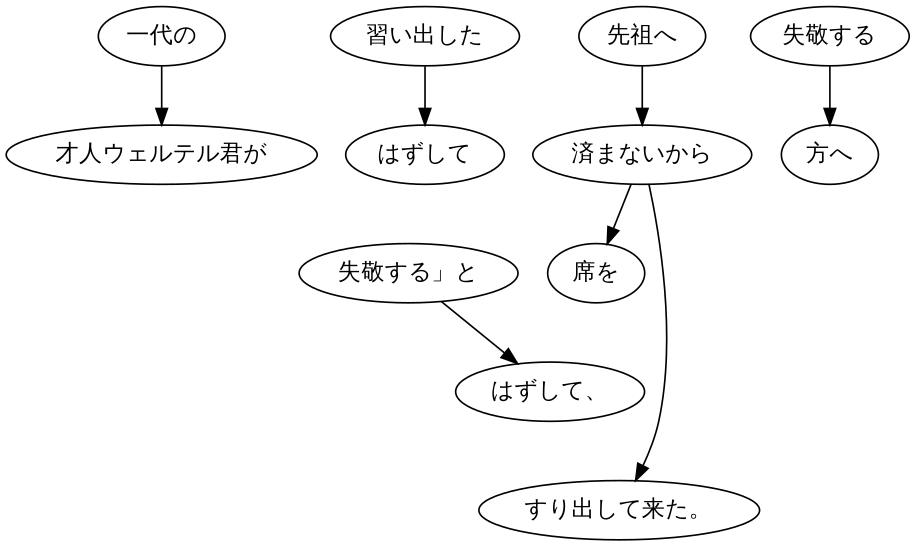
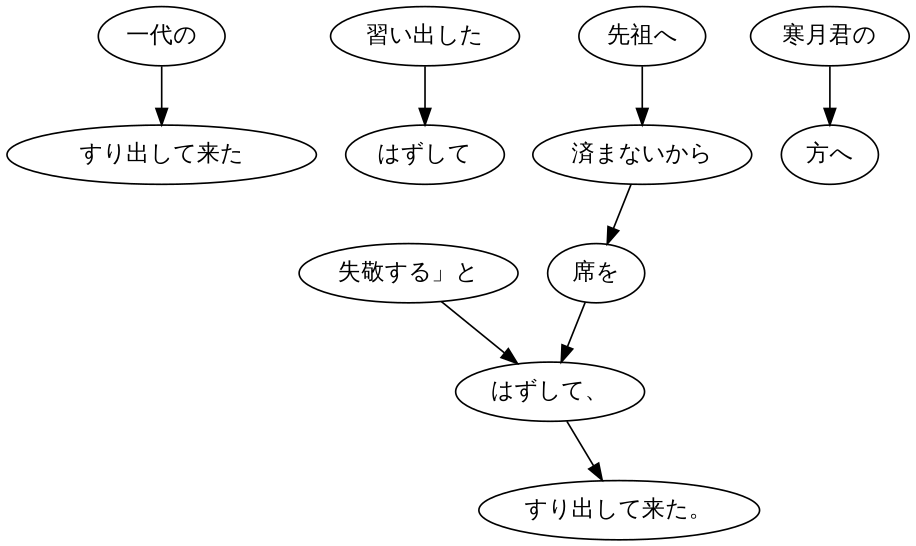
node "失敬する": label "失敬する" -> "寒月君の"
node "才人ウェルテル君が": label "才人ウェルテル君が" -> "すり出して来た"
edge "席を" -> "はずして、": added
edge "済まないから" -> "すり出して来た。": now "はずして、" -> "すり出して来た。"
